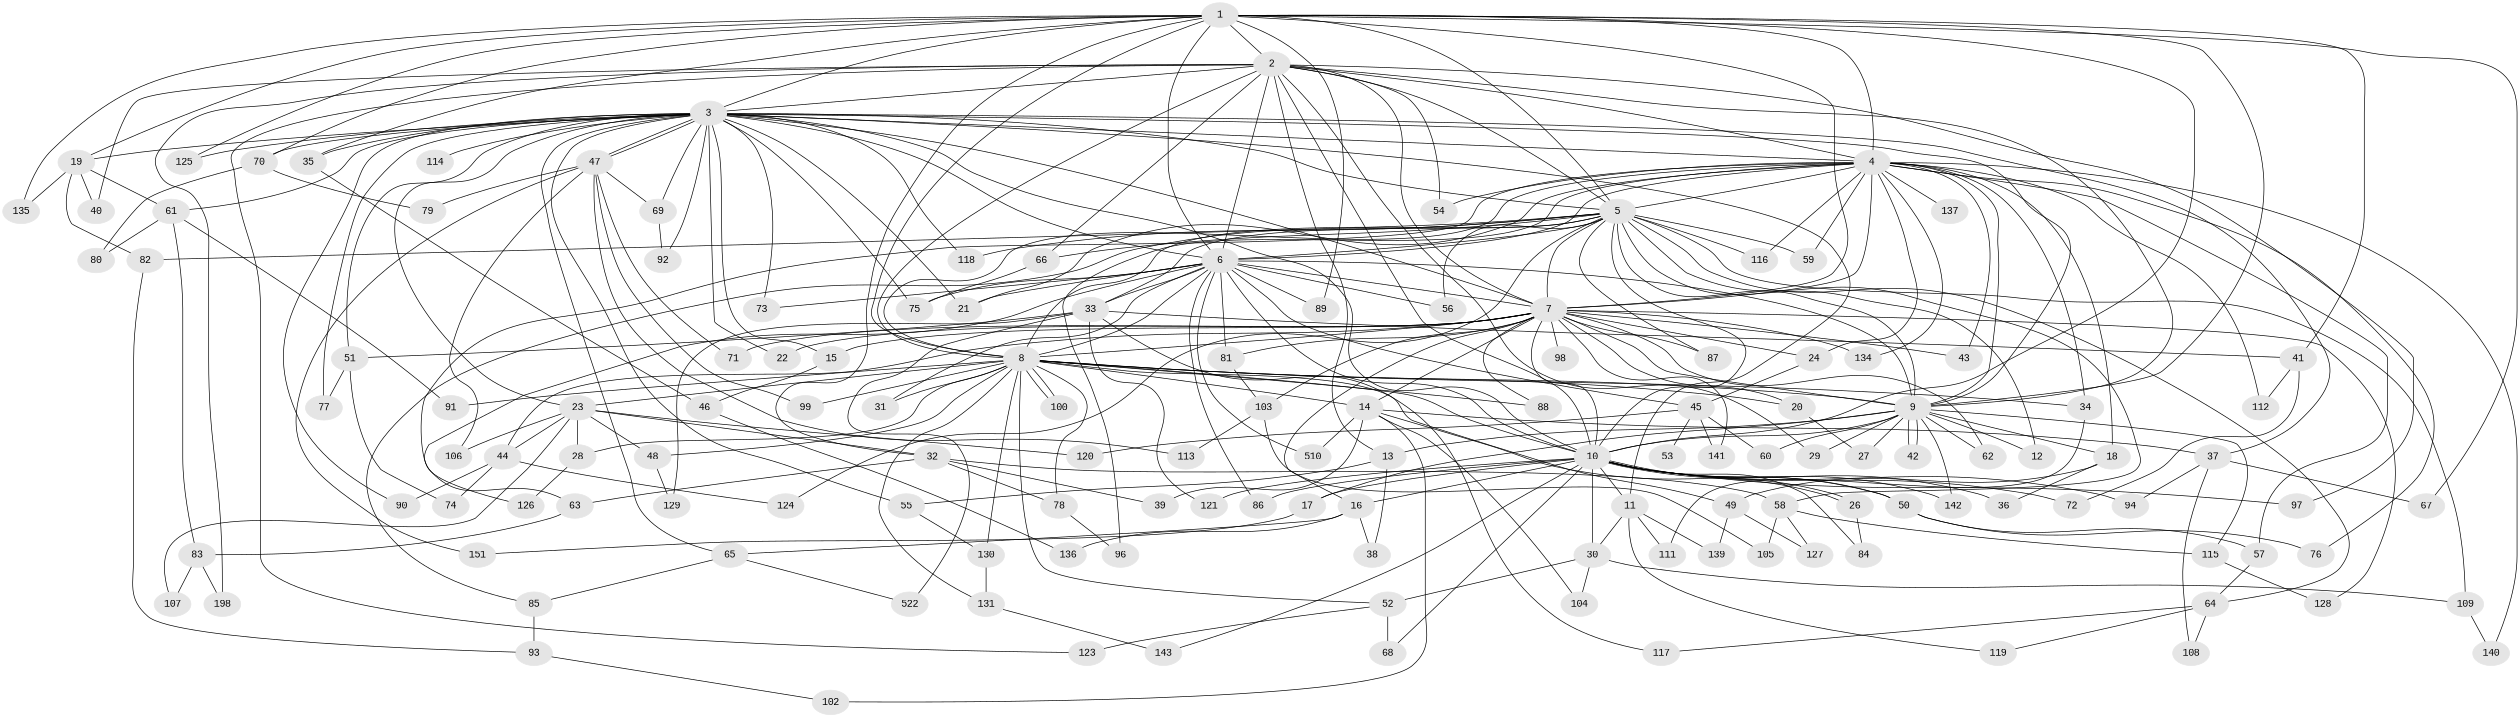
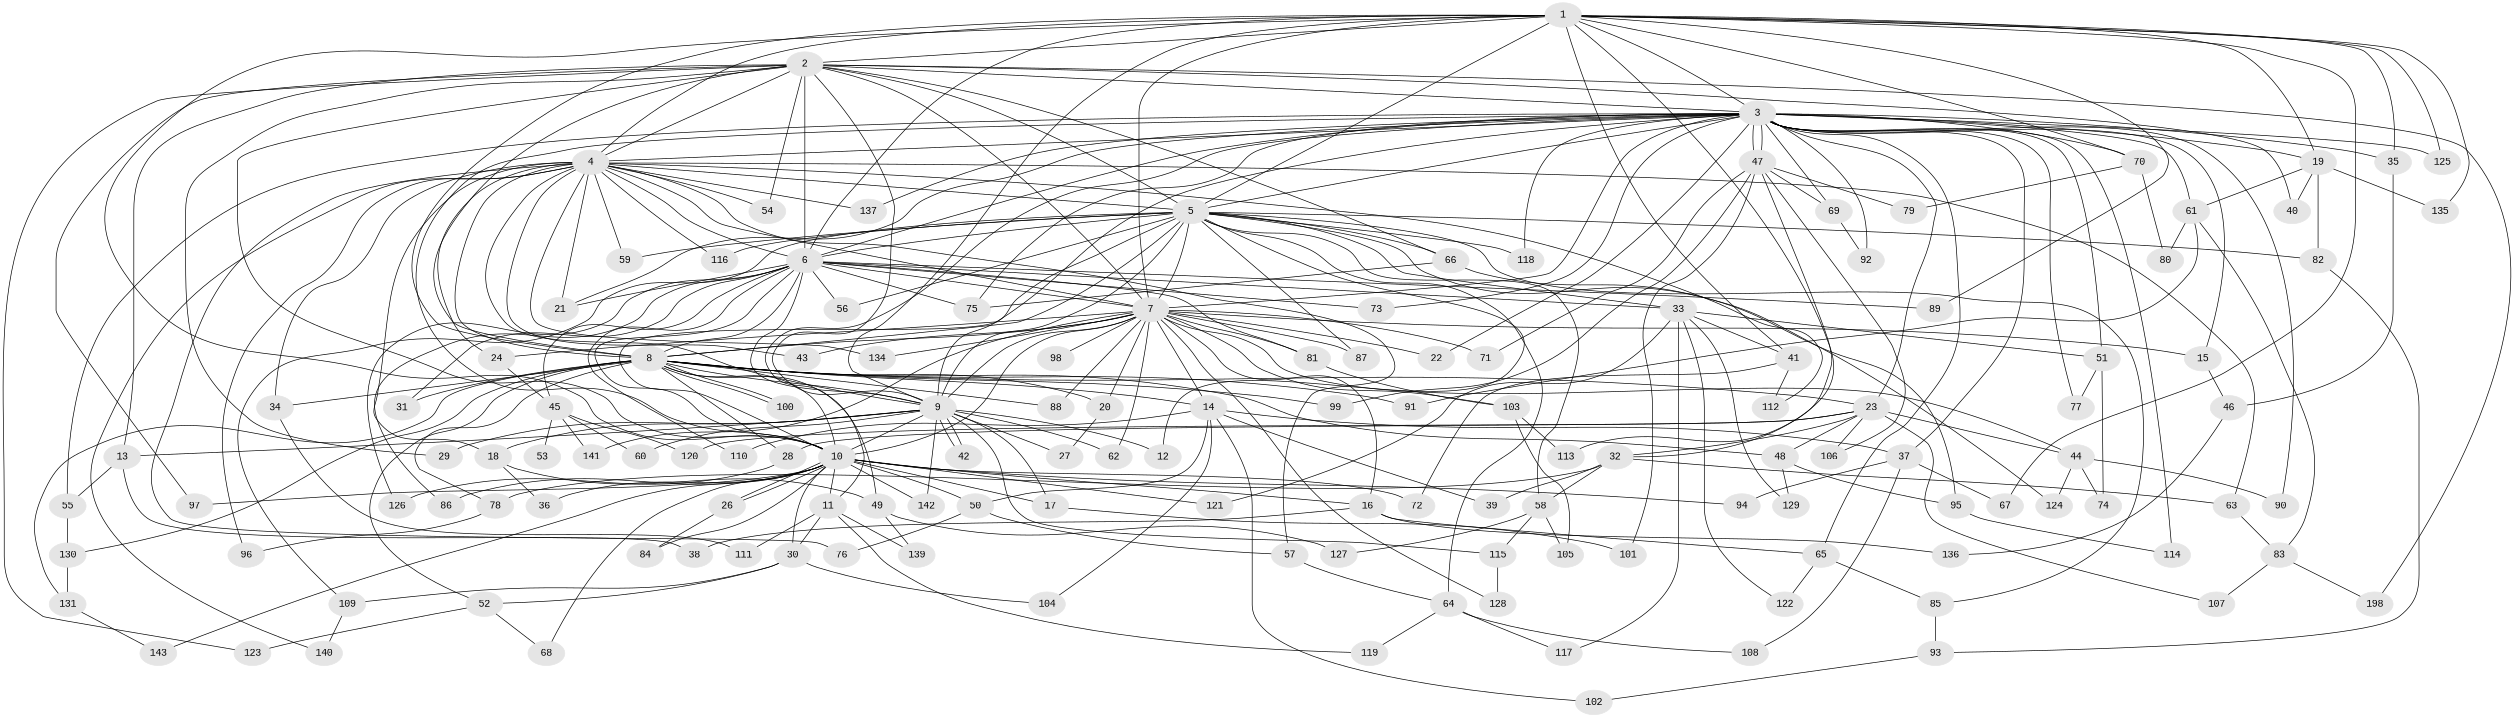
edge "3" -- "137": added
node "510": label "510" -> "110"
node "95": added
node "151": label "151" -> "101"
node "522": label "522" -> "122"
